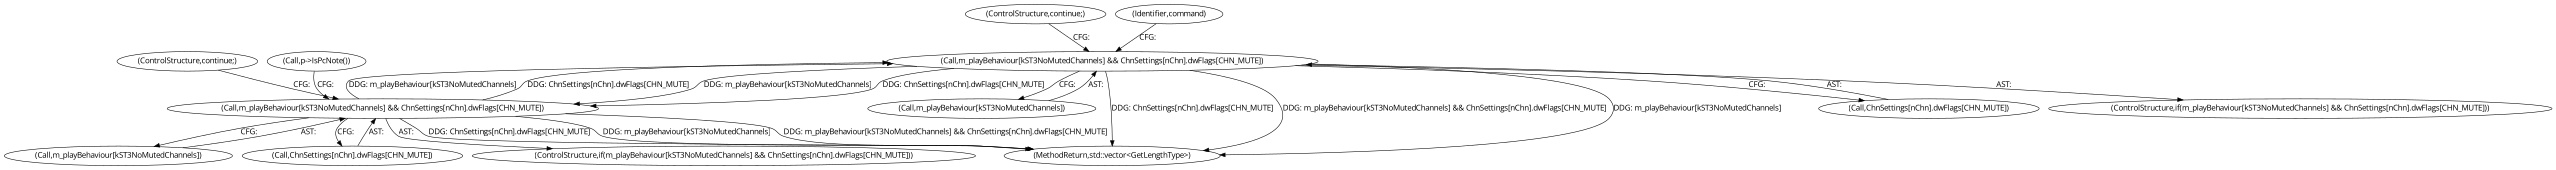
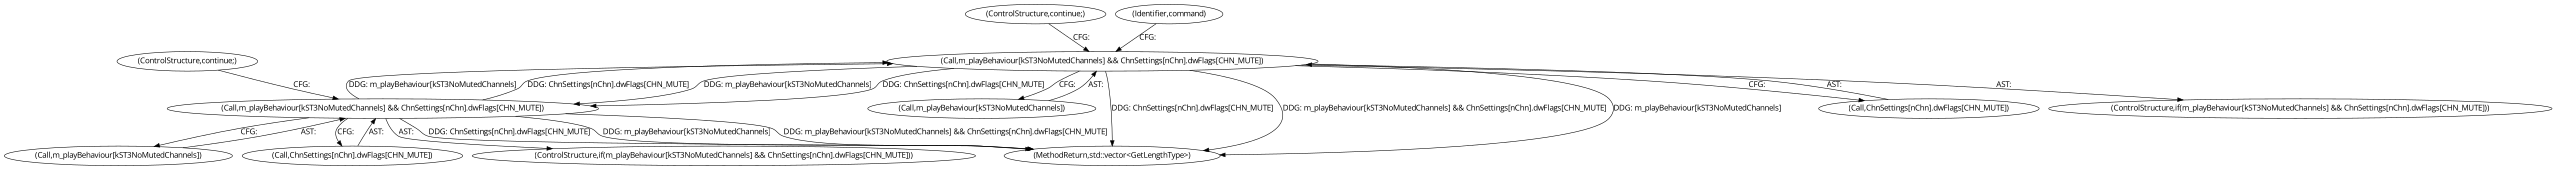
node "(Call,p->IsPcNote())": removed
